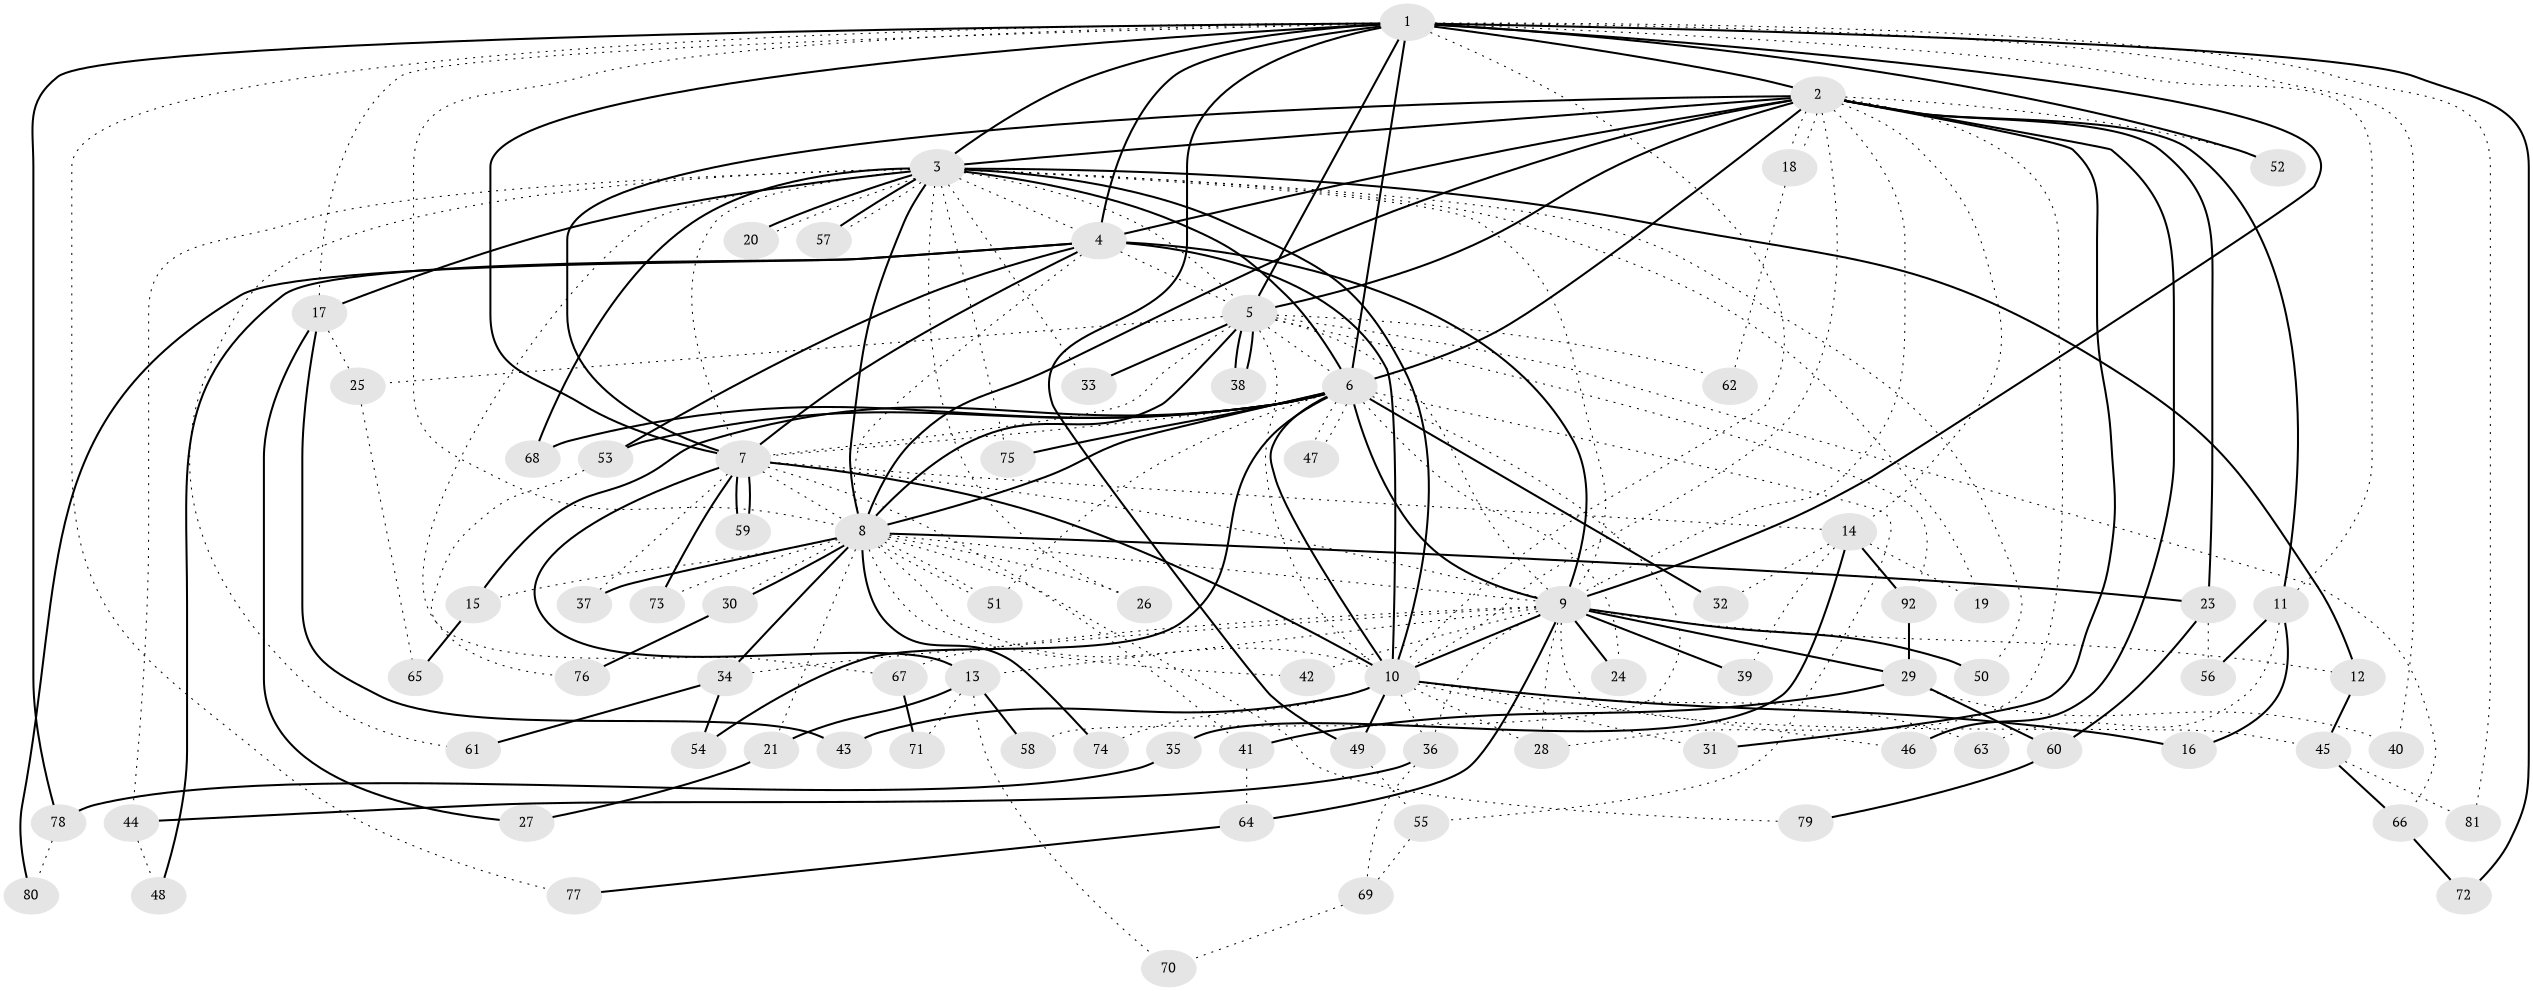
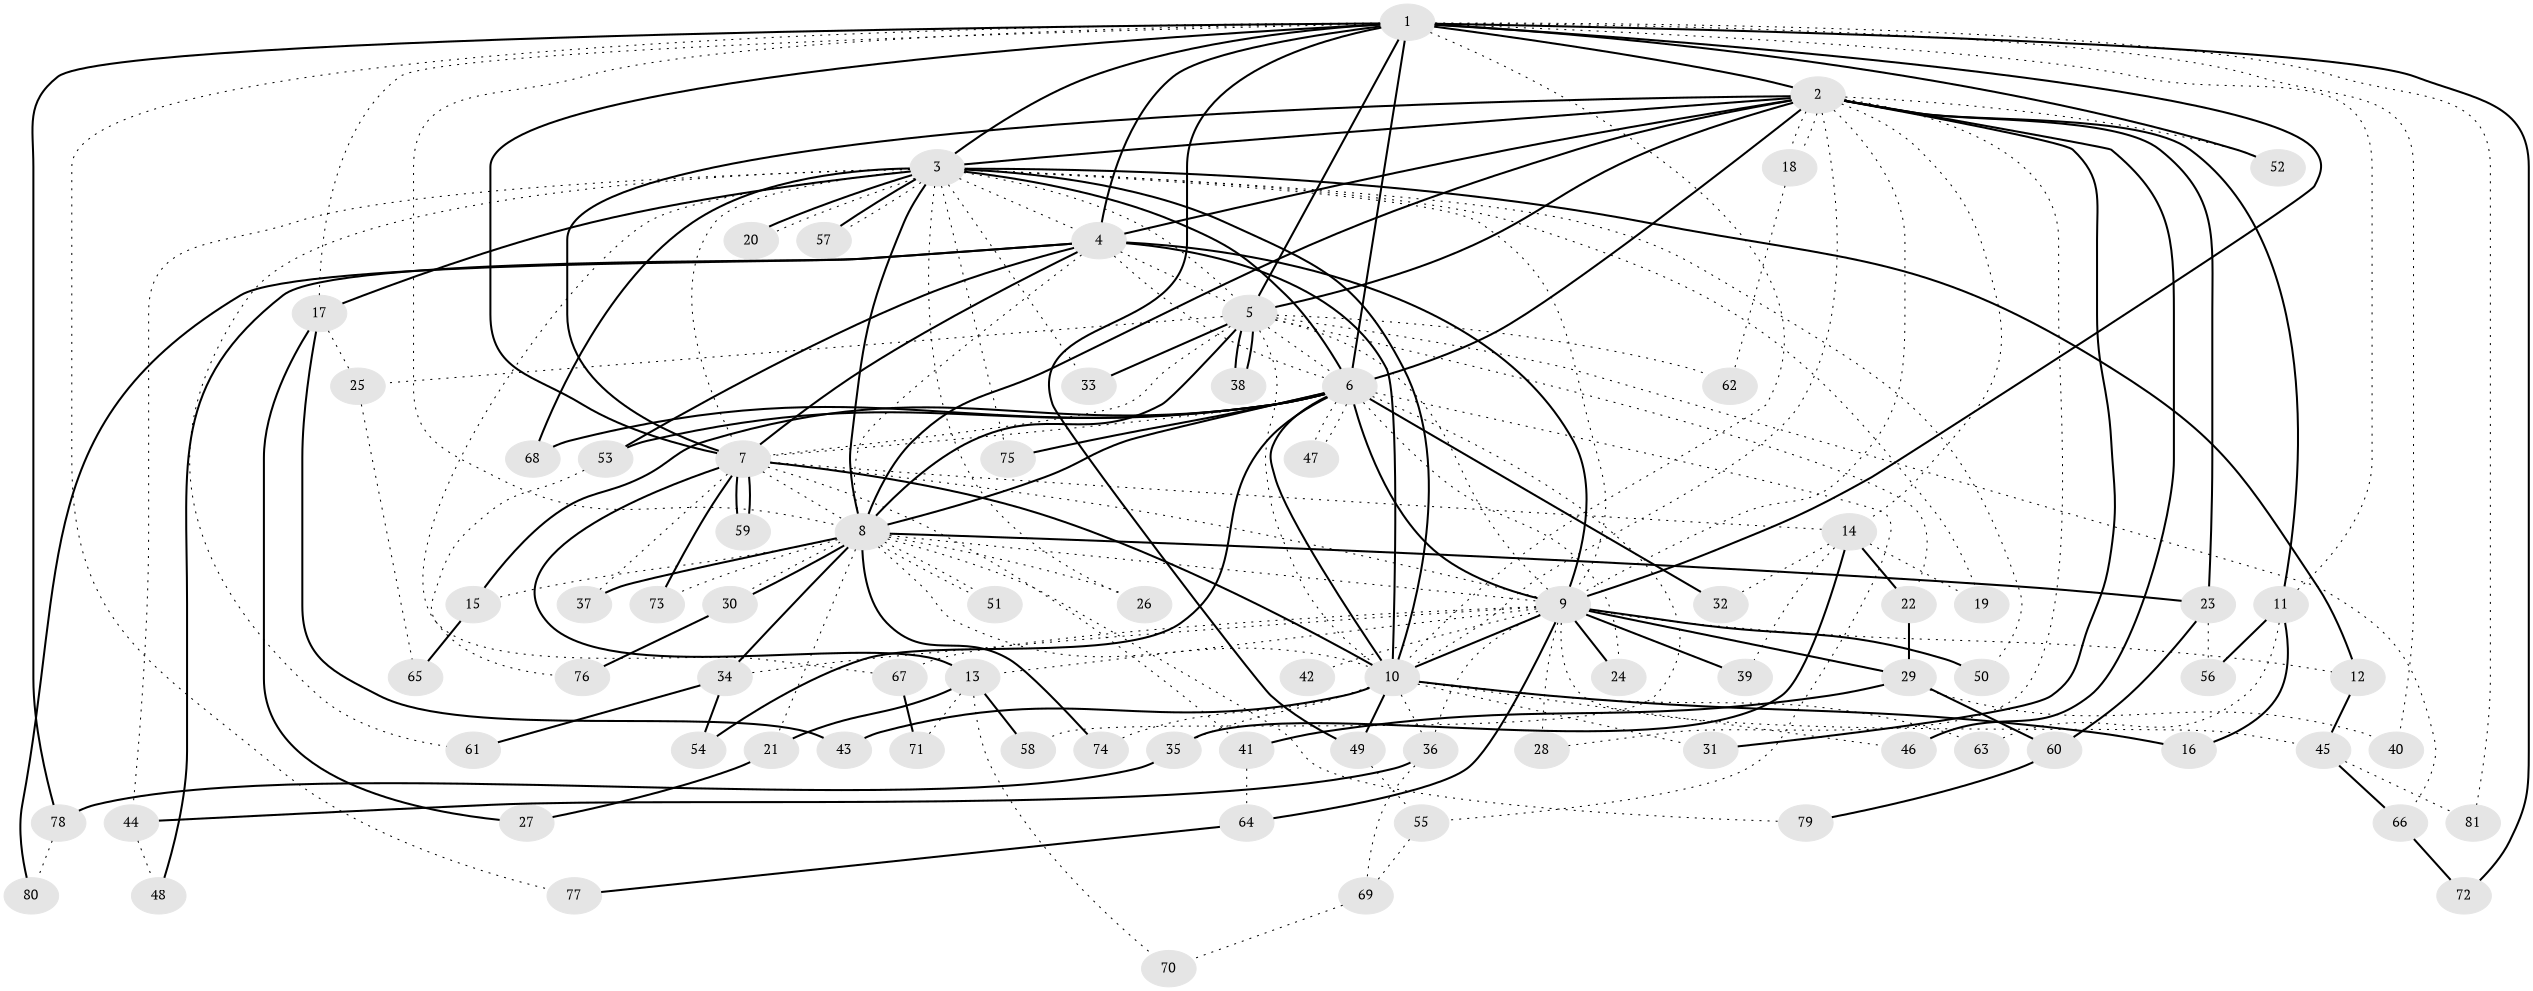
edge "6" -- "51": now "6" -- "4"
node "92": label "92" -> "22"
edge "8" -- "42": removed
edge "10" -- "28": now "10" -- "35"
